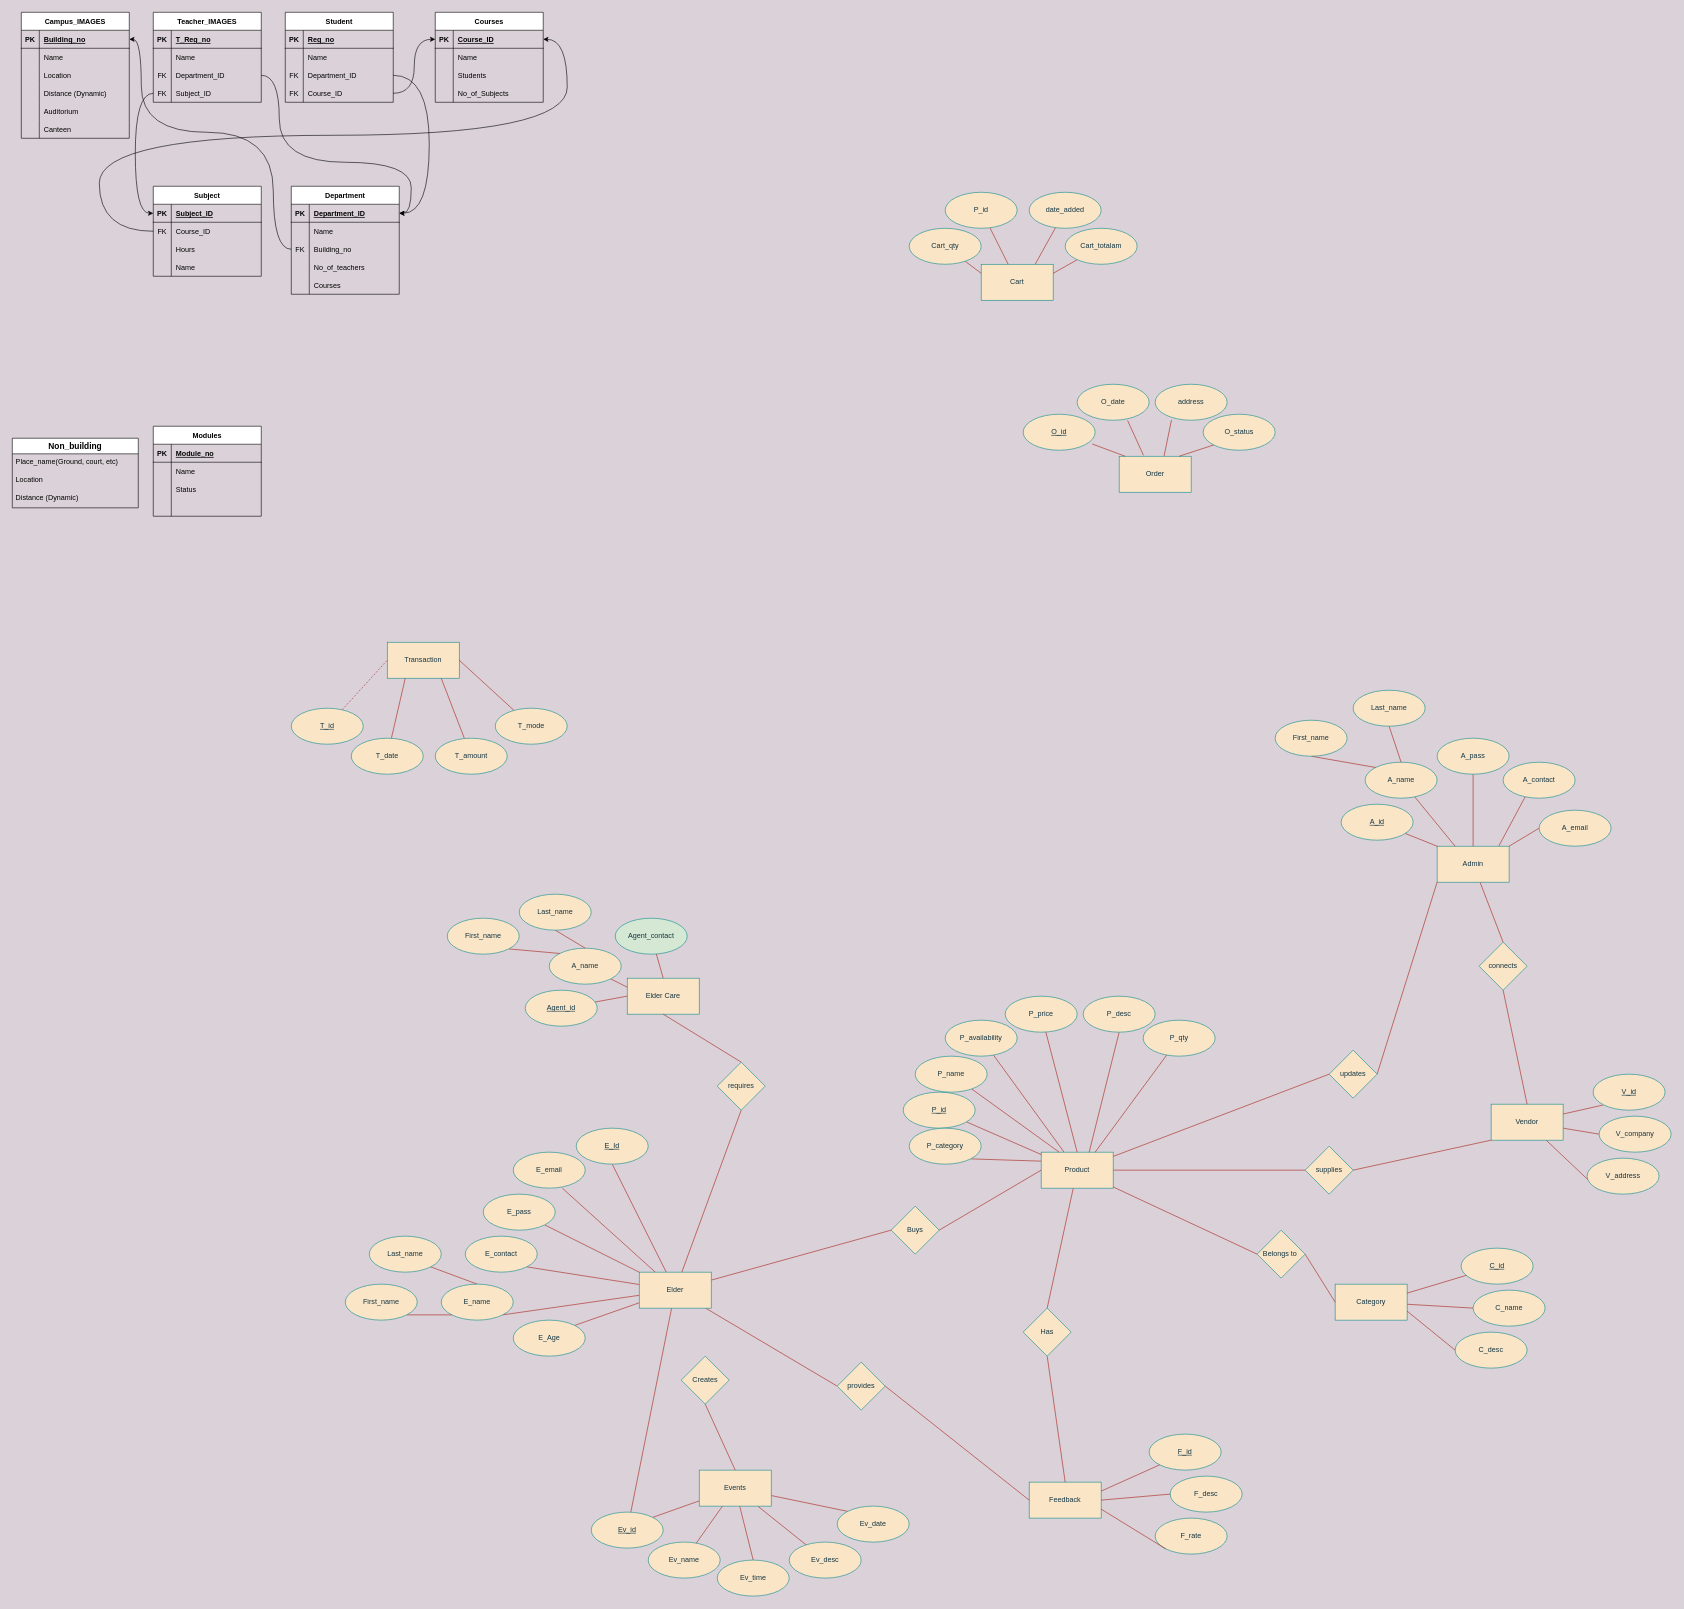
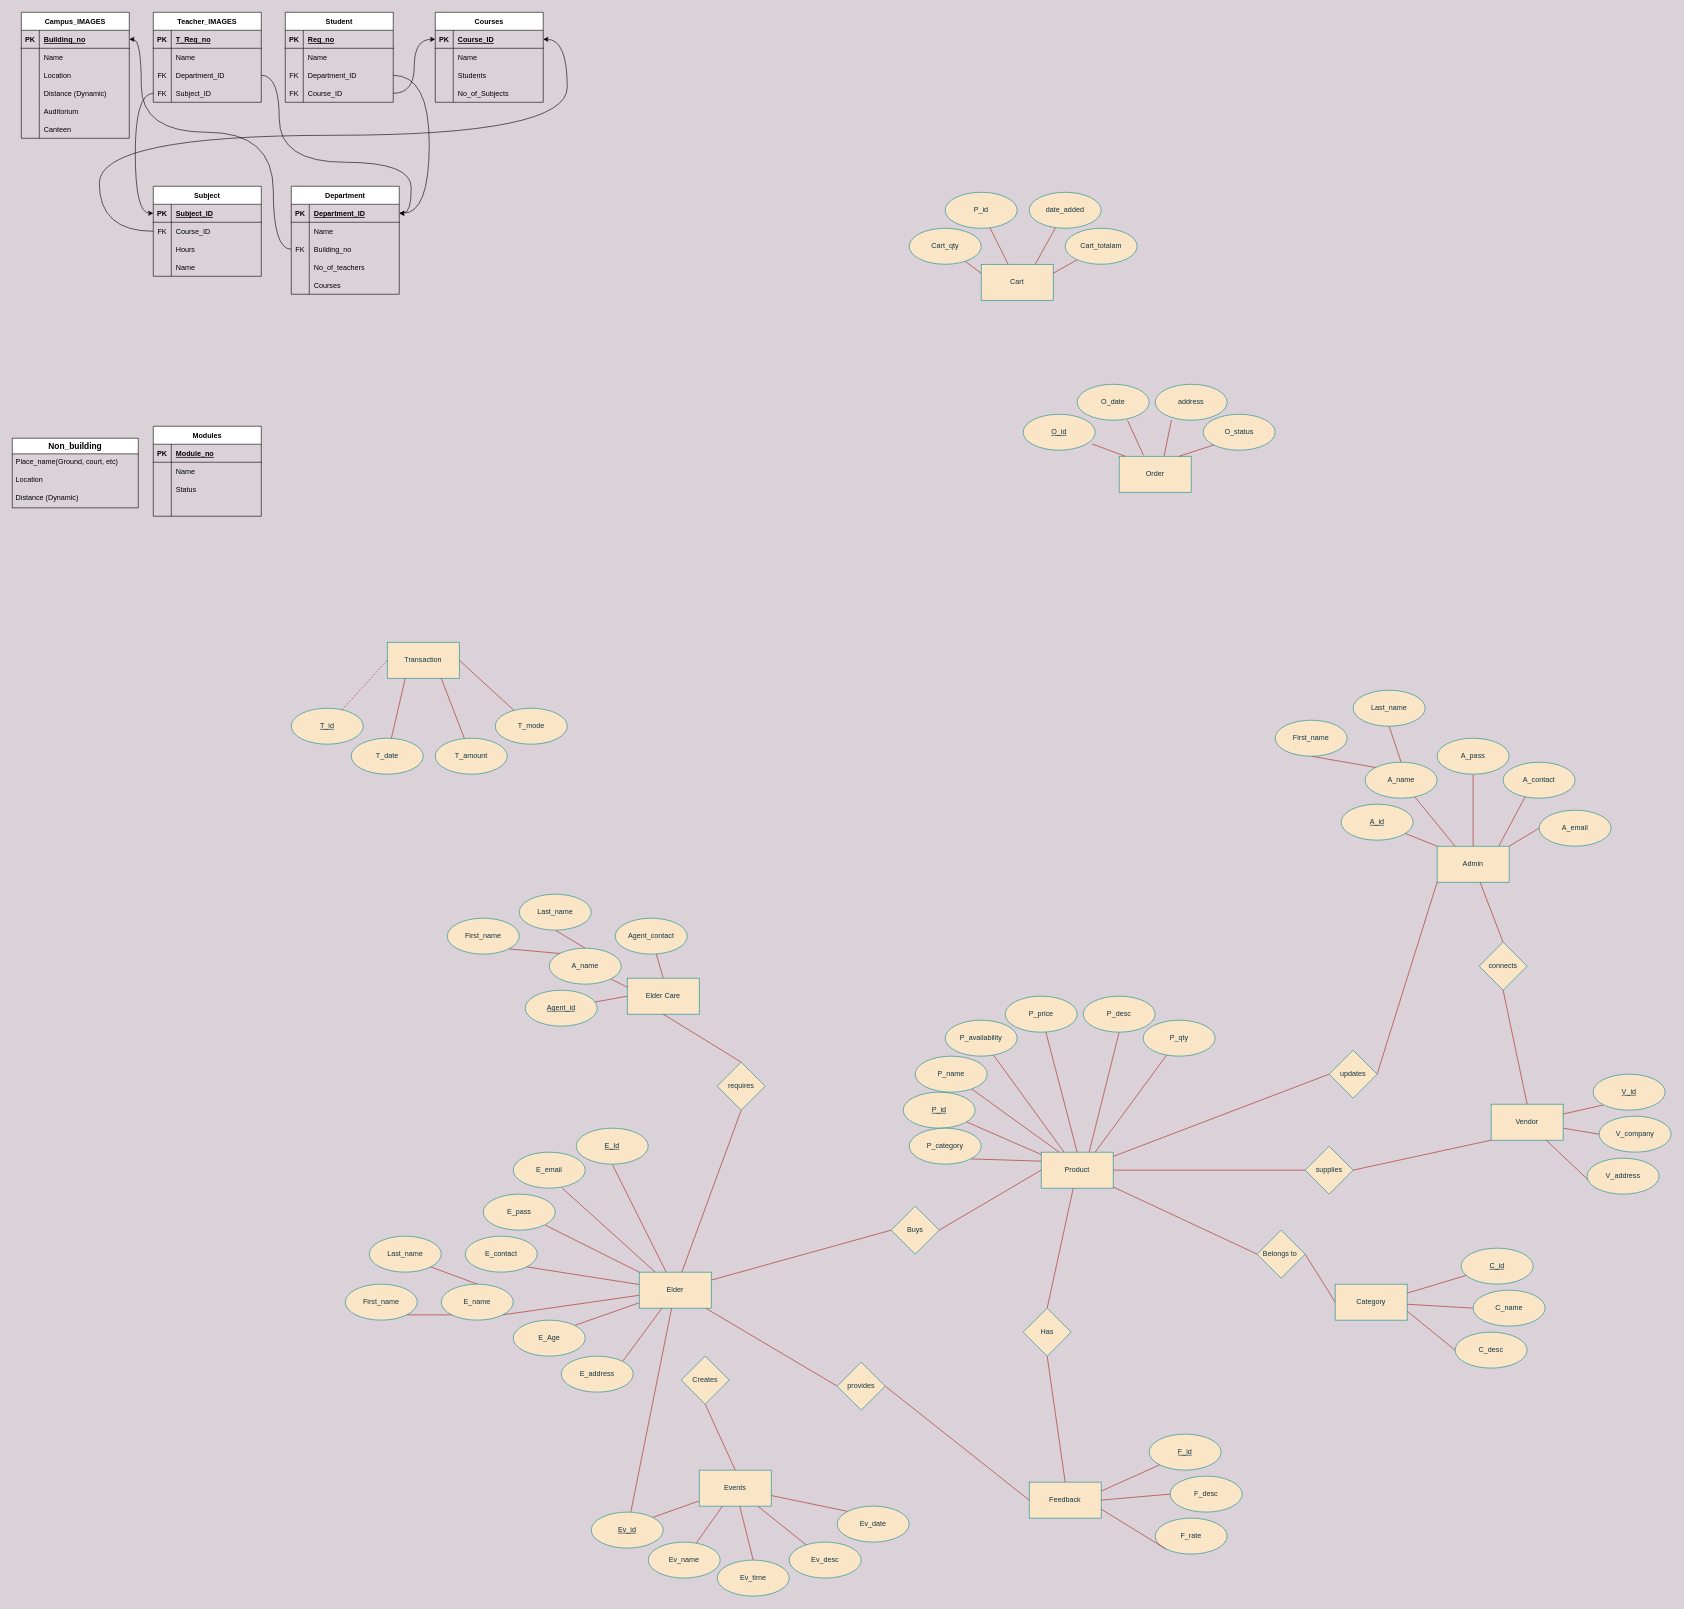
node "Agent_contact": fillcolor #d5e8d4 -> #fae5c7
edge "Elder" -- "E_address": added
node "E_address": added
